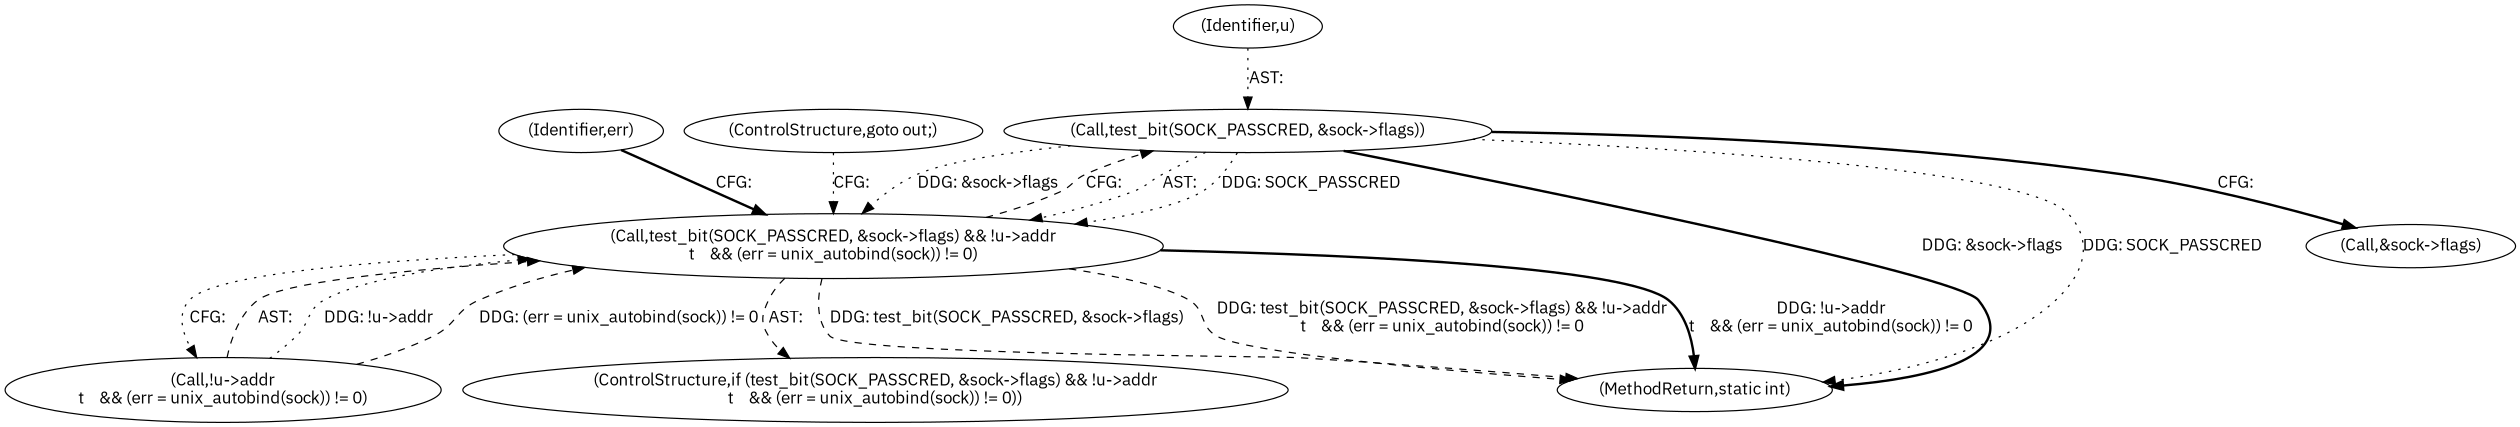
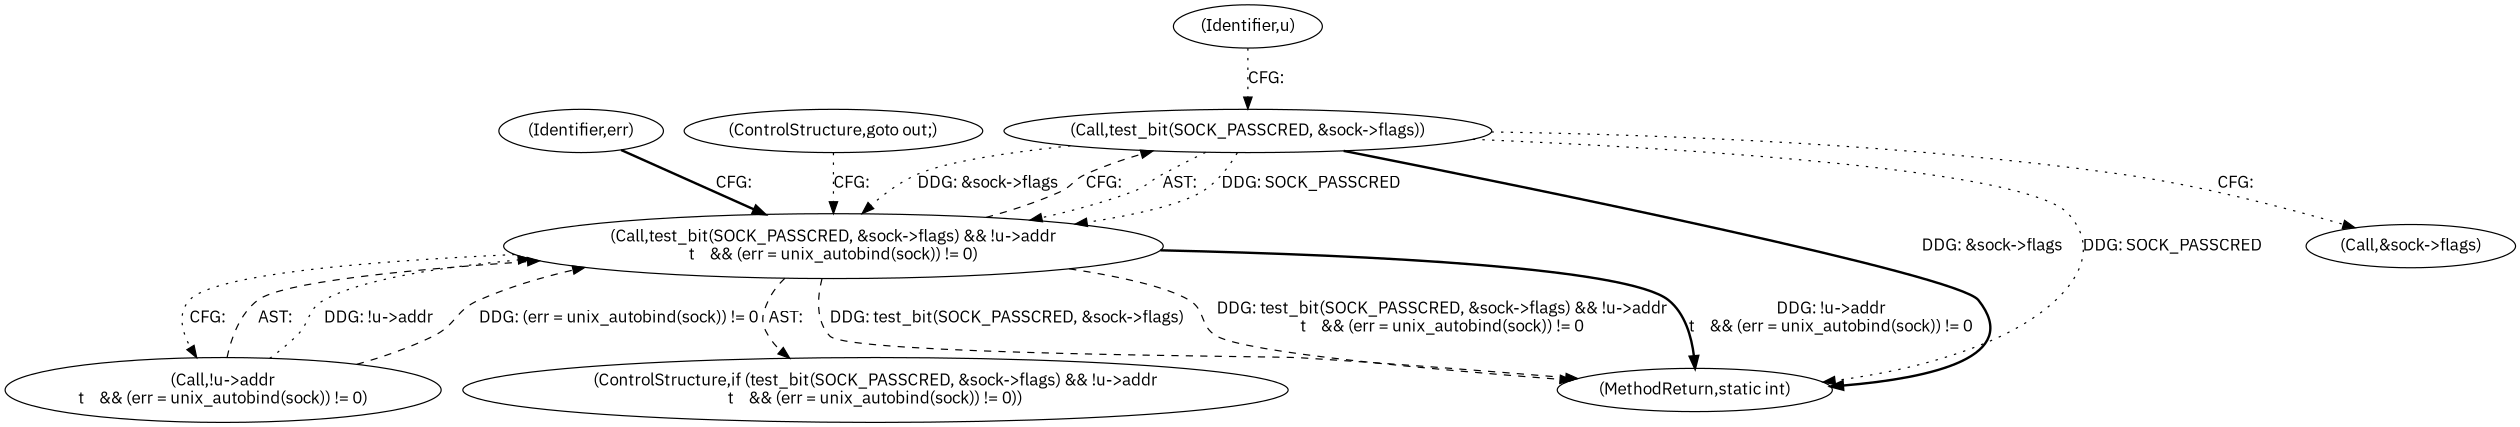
edge "(Identifier,u)" -> "(Call,test_bit(SOCK_PASSCRED, &sock->flags))": label "AST: " -> "CFG: "
edge "(Call,test_bit(SOCK_PASSCRED, &sock->flags))" -> "(Call,&sock->flags)": style bold -> dotted
